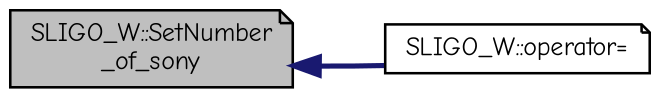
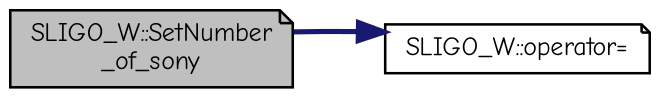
edge "SLIGO_W::operator=" -> "SLIGO_W::SetNumber _of_sony": reversed
